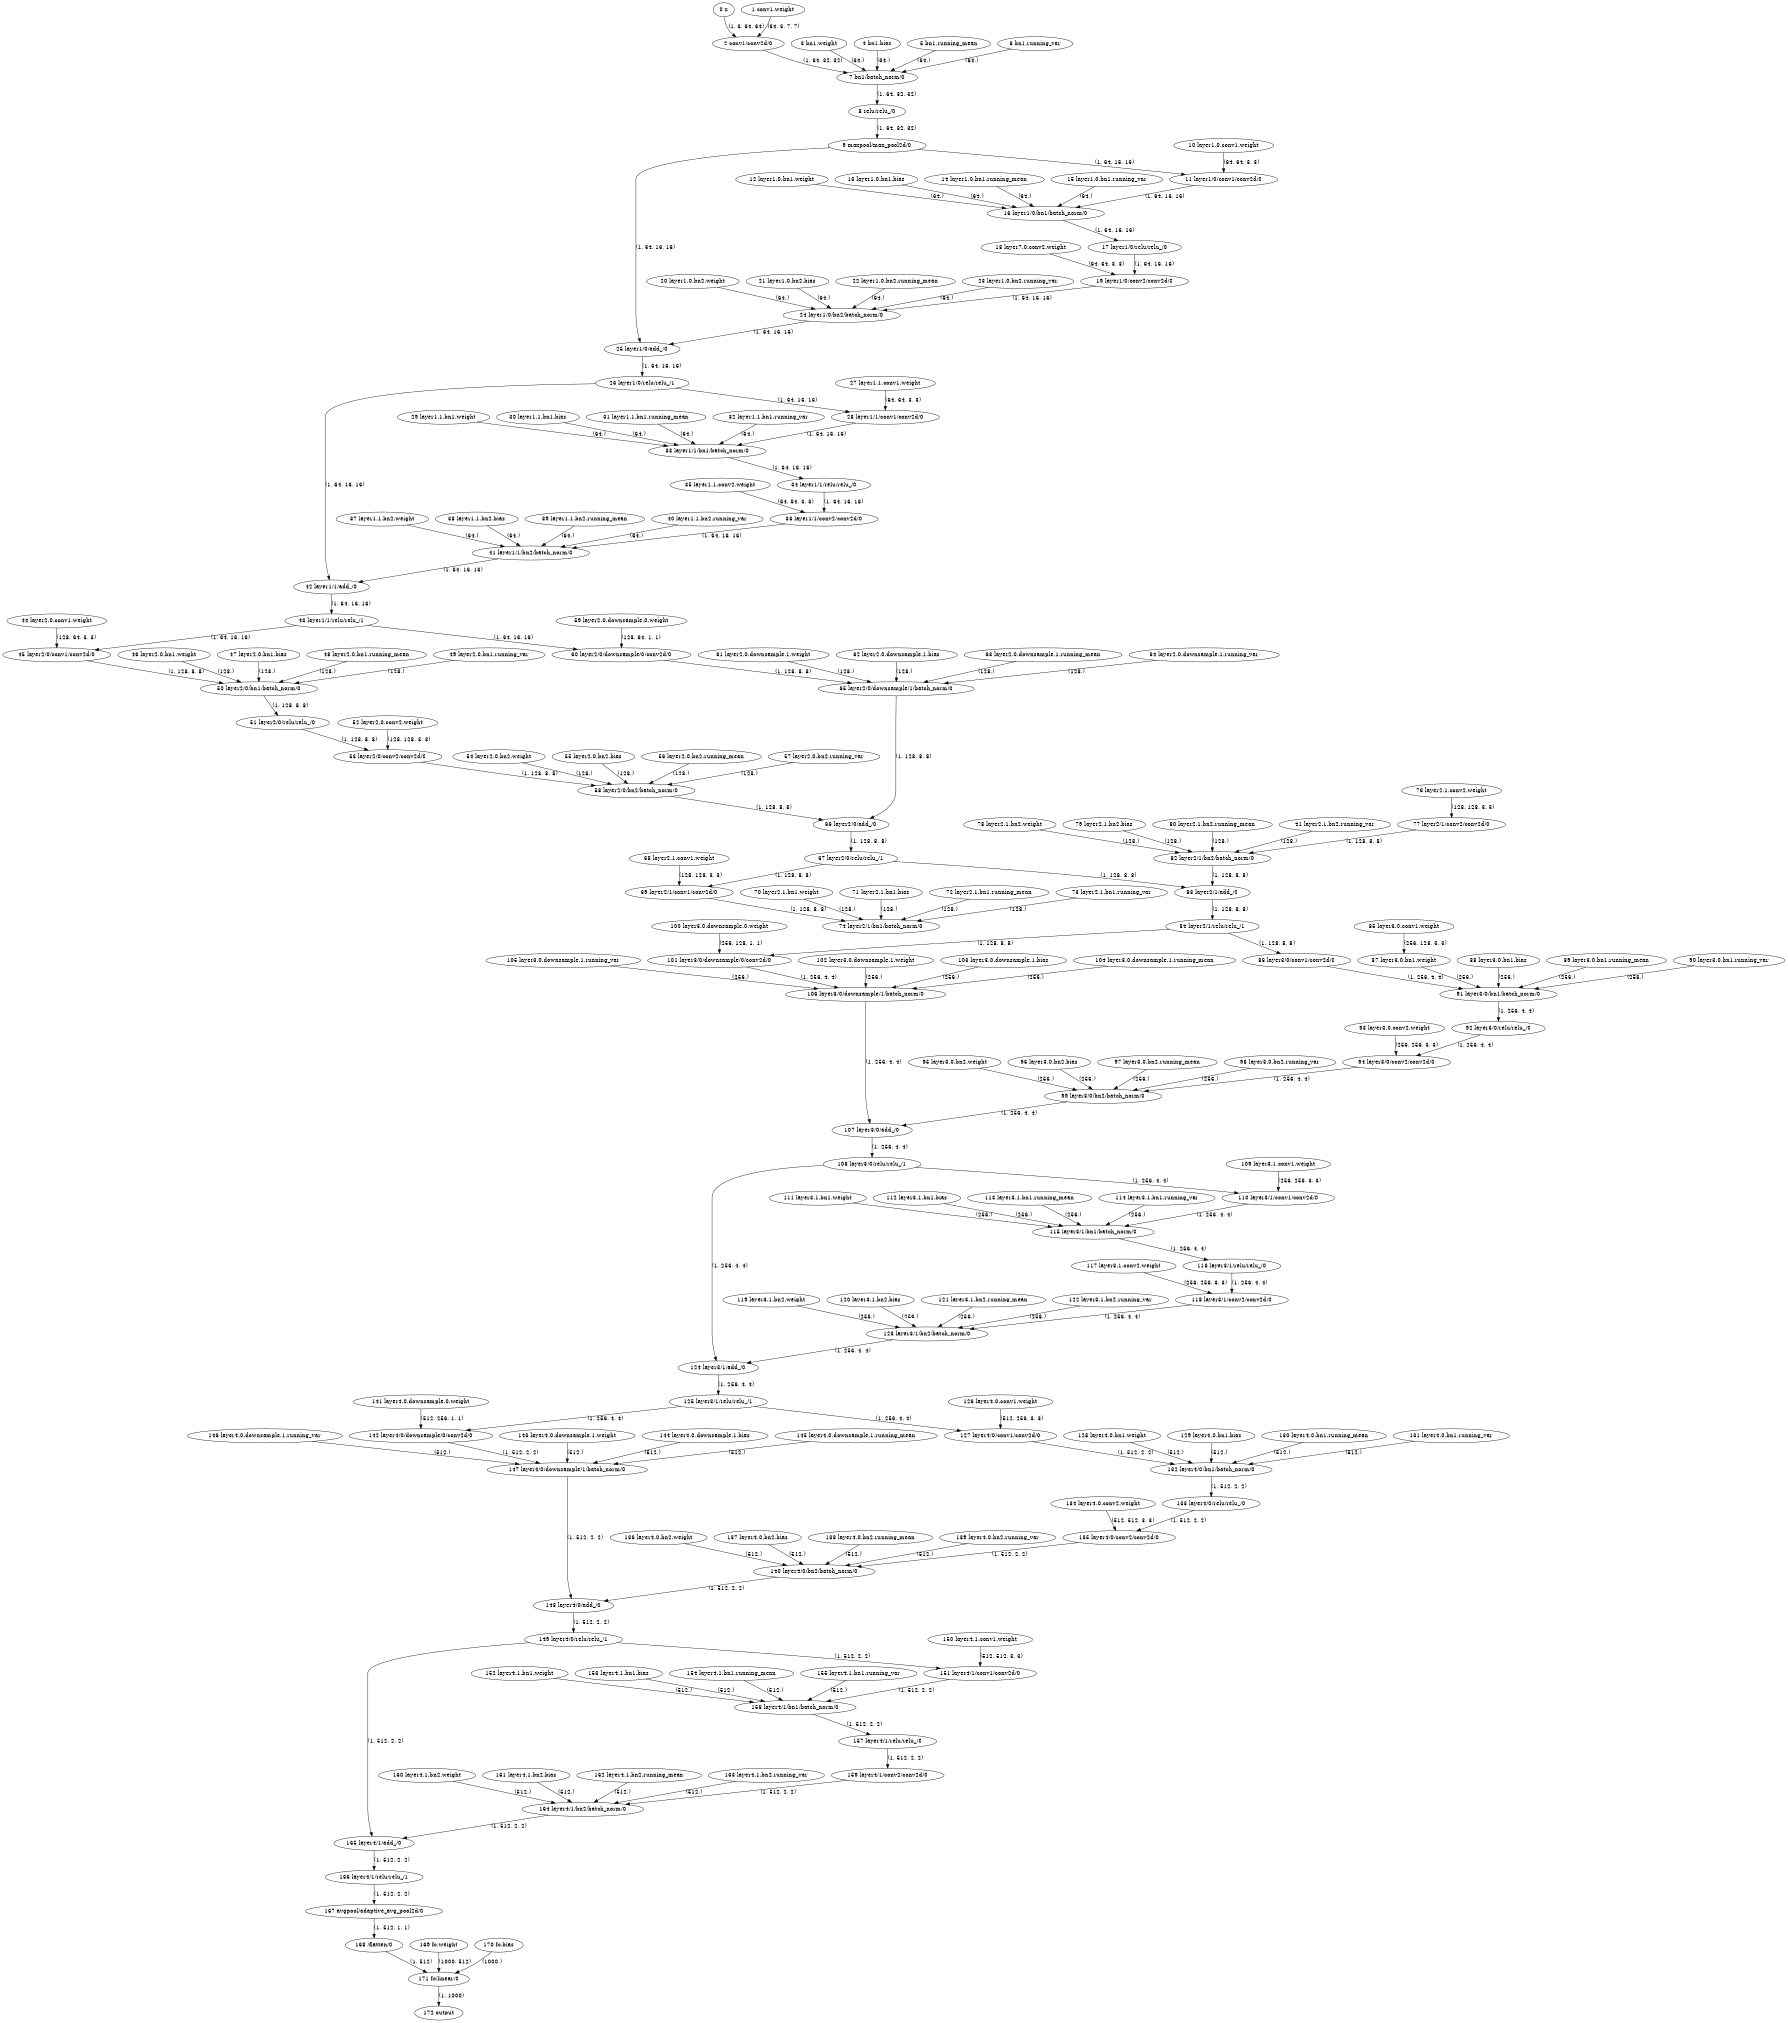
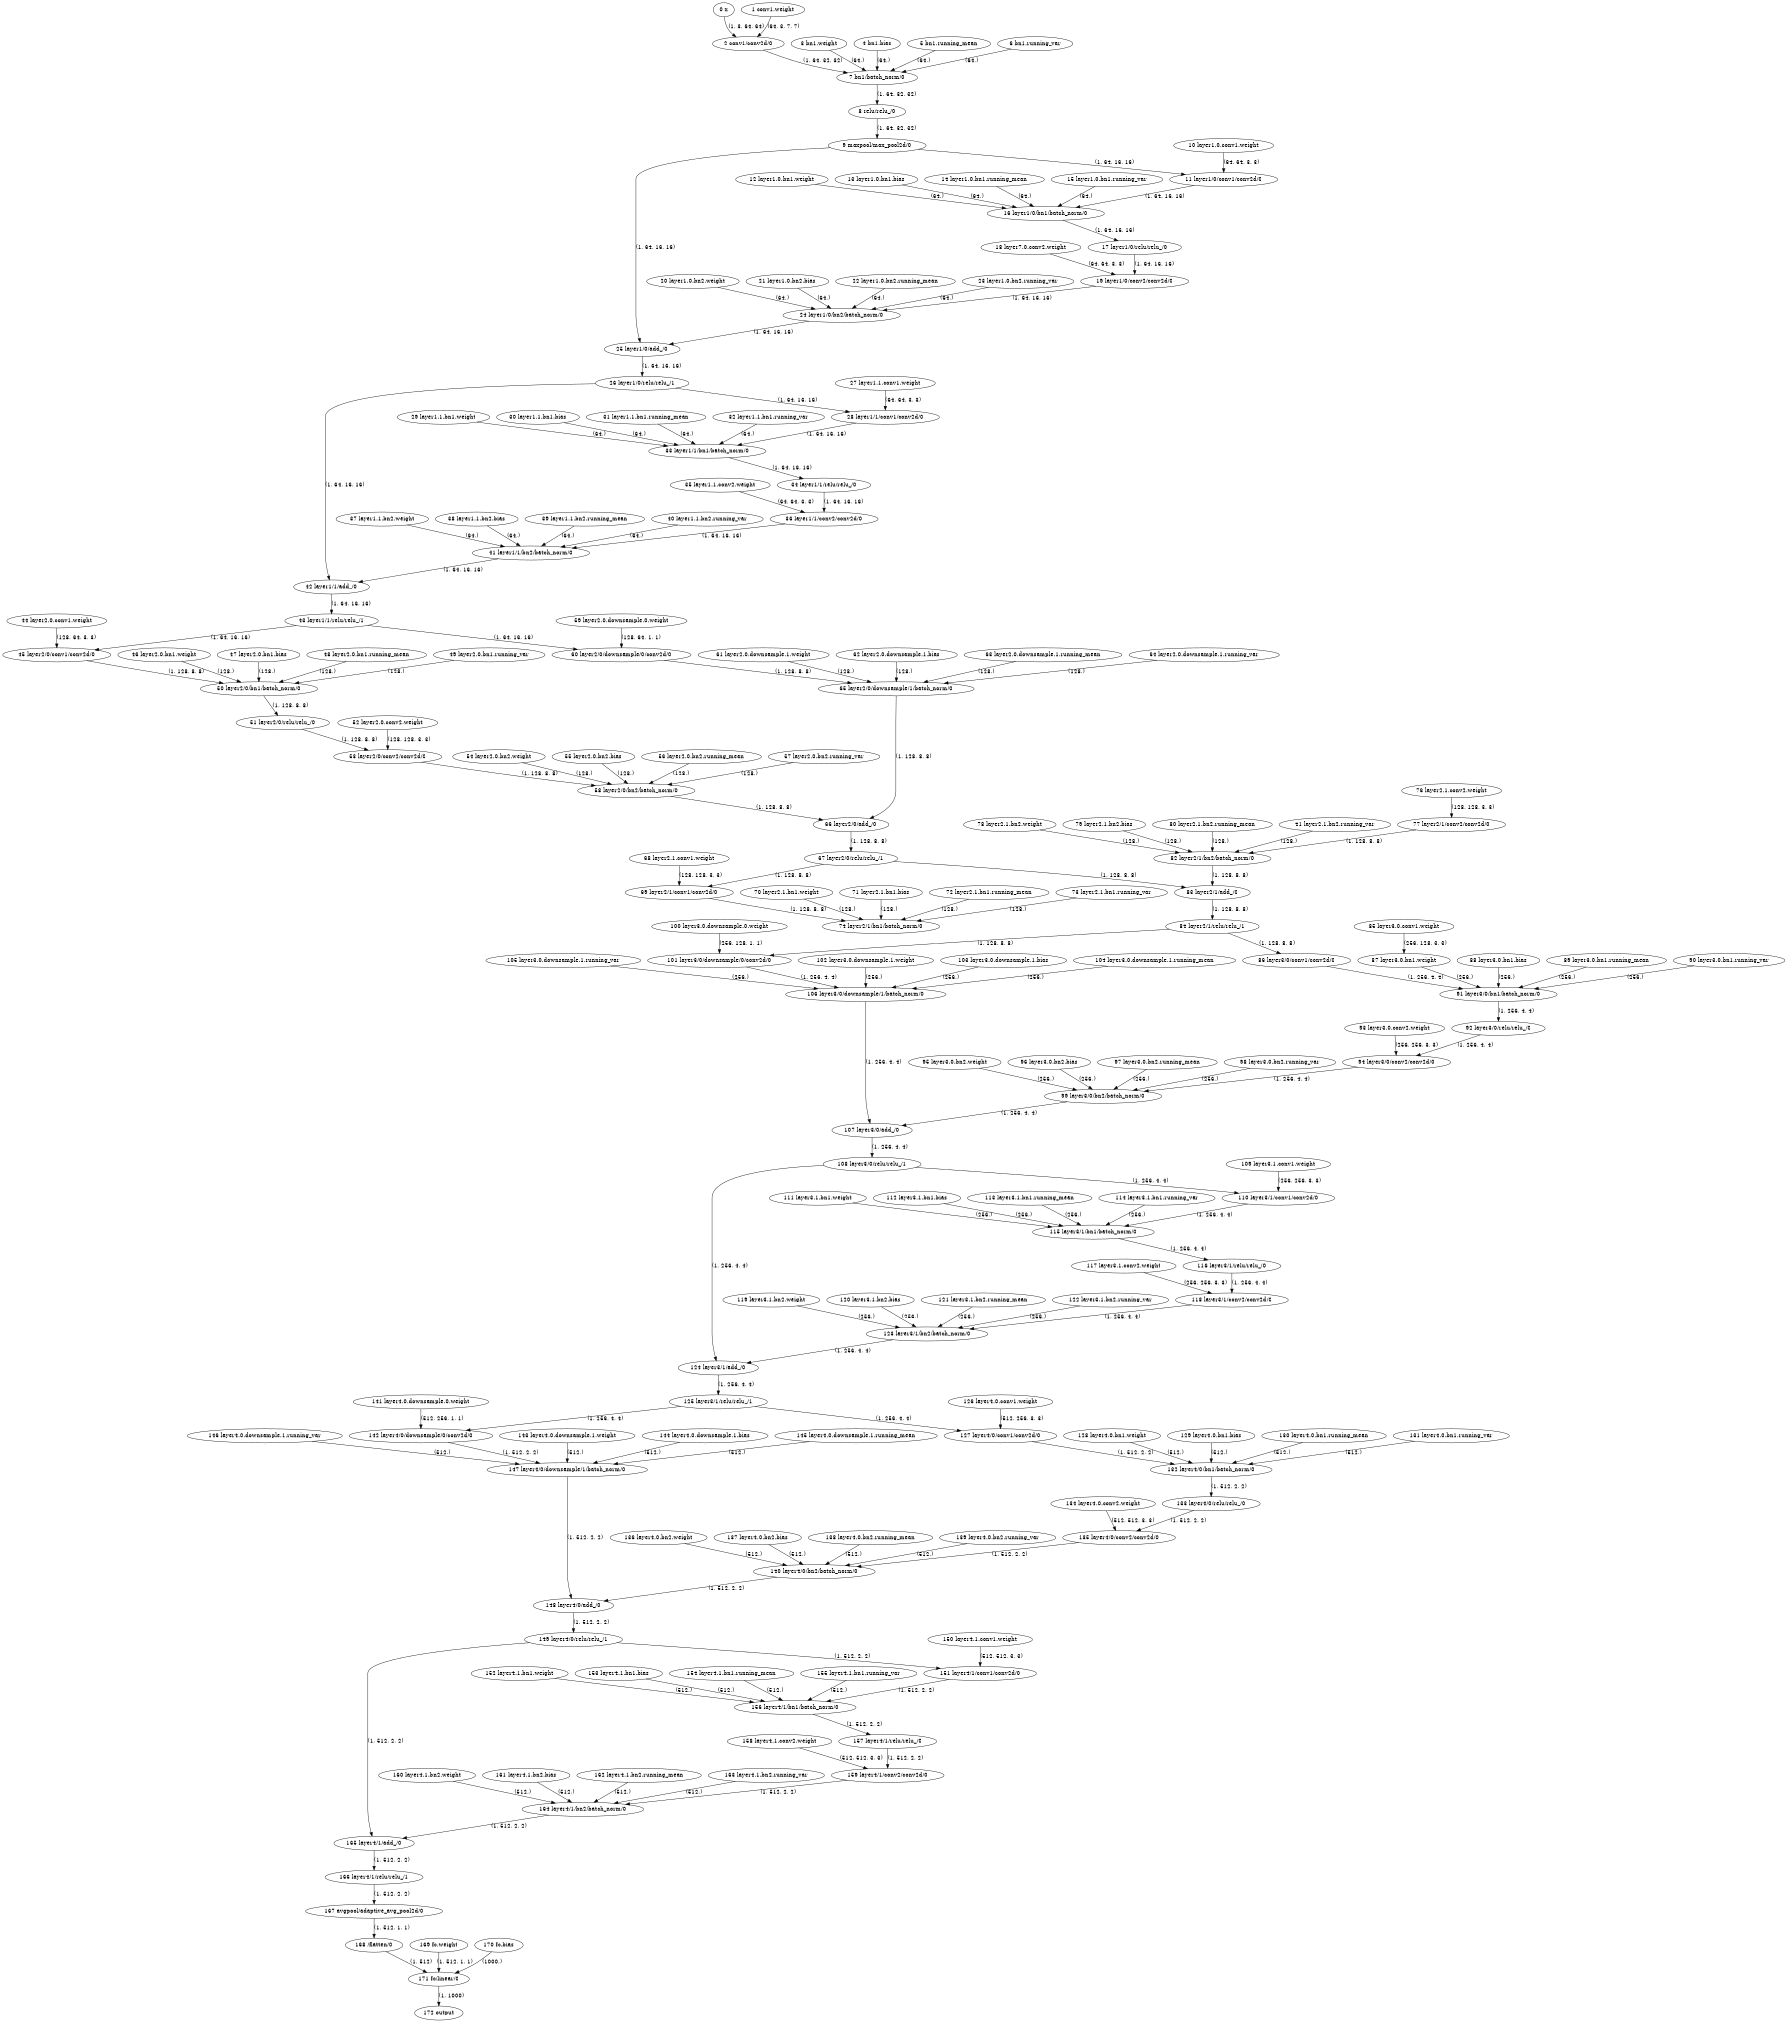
node "158 layer4.1.conv2.weight": added
edge "169 fc.weight" -> "171 fc/linear/0": label "(1000, 512)" -> "(1, 512, 1, 1)"
